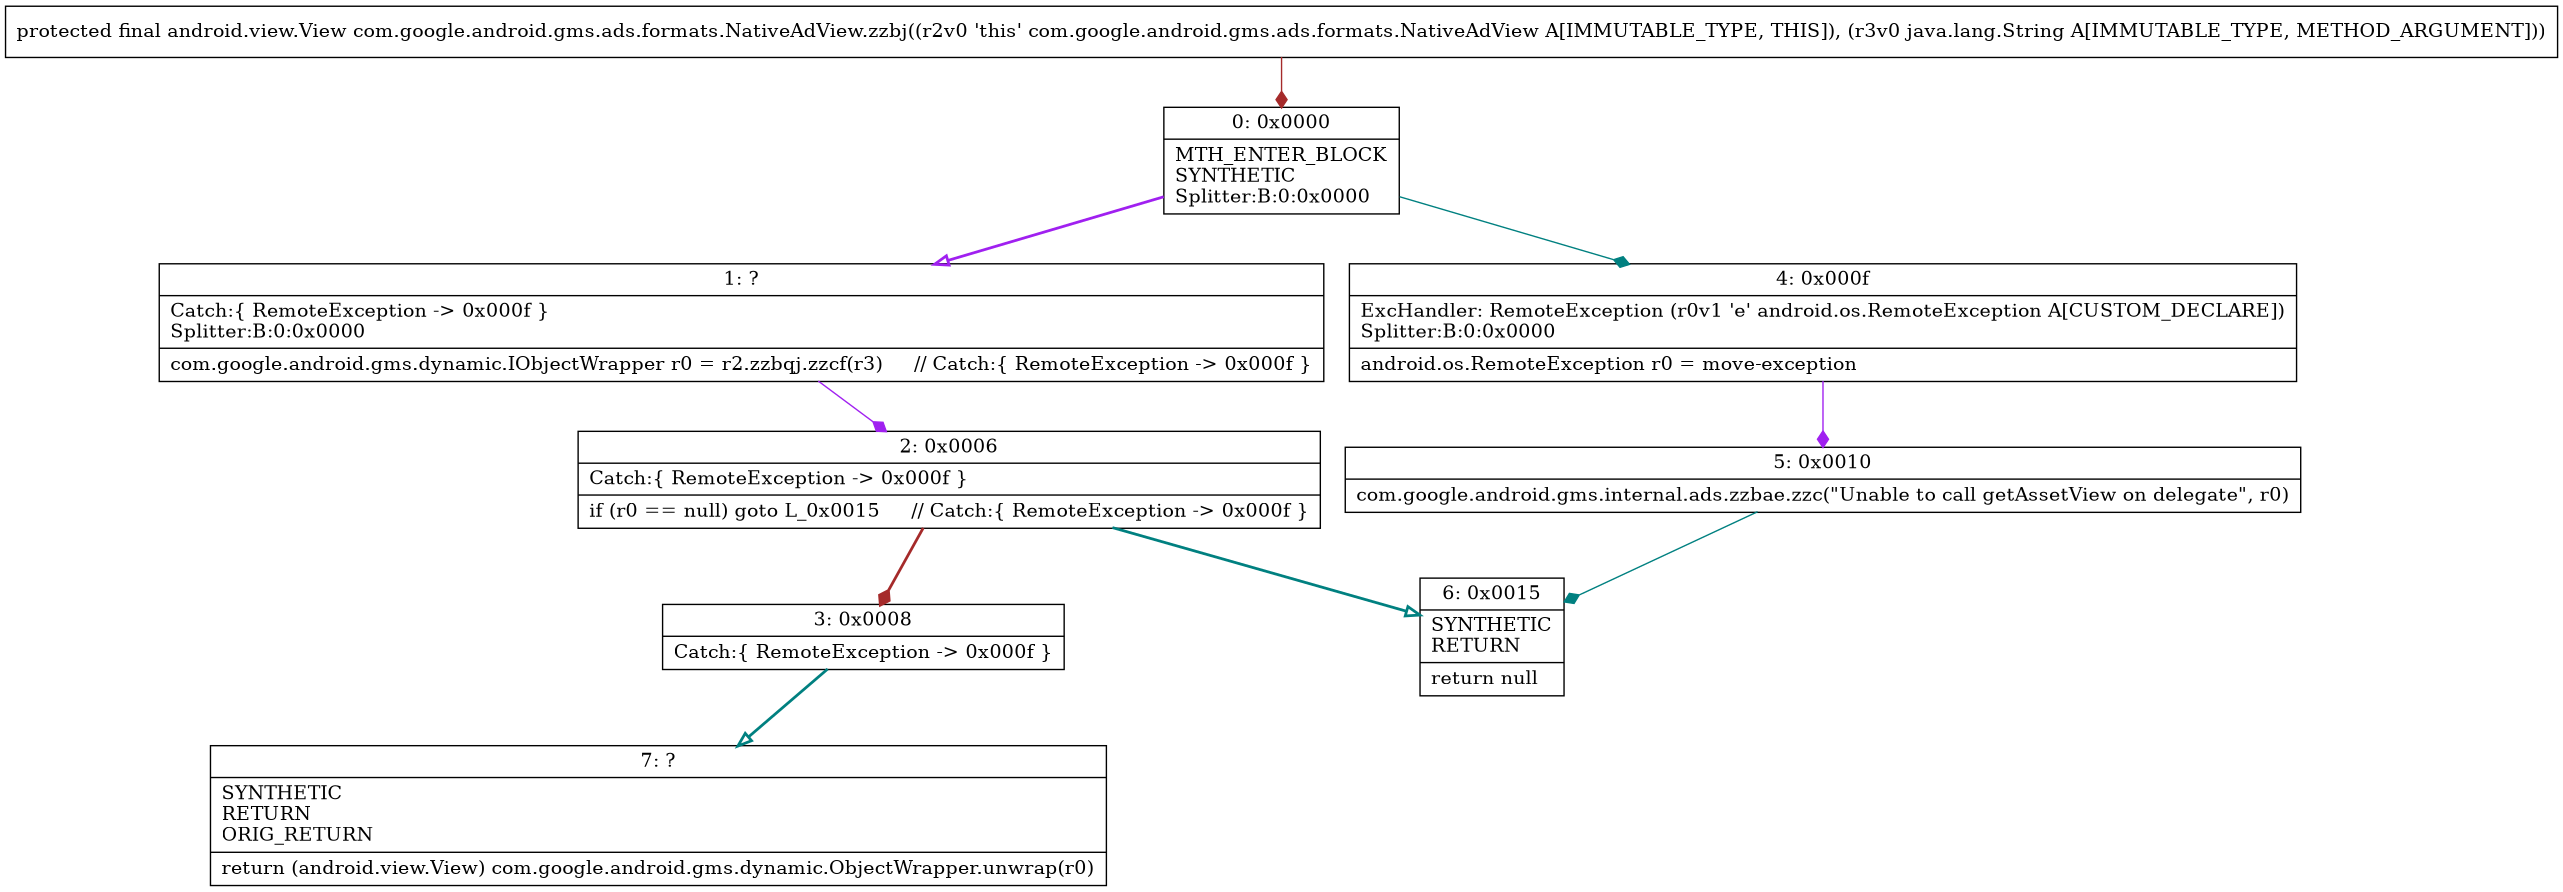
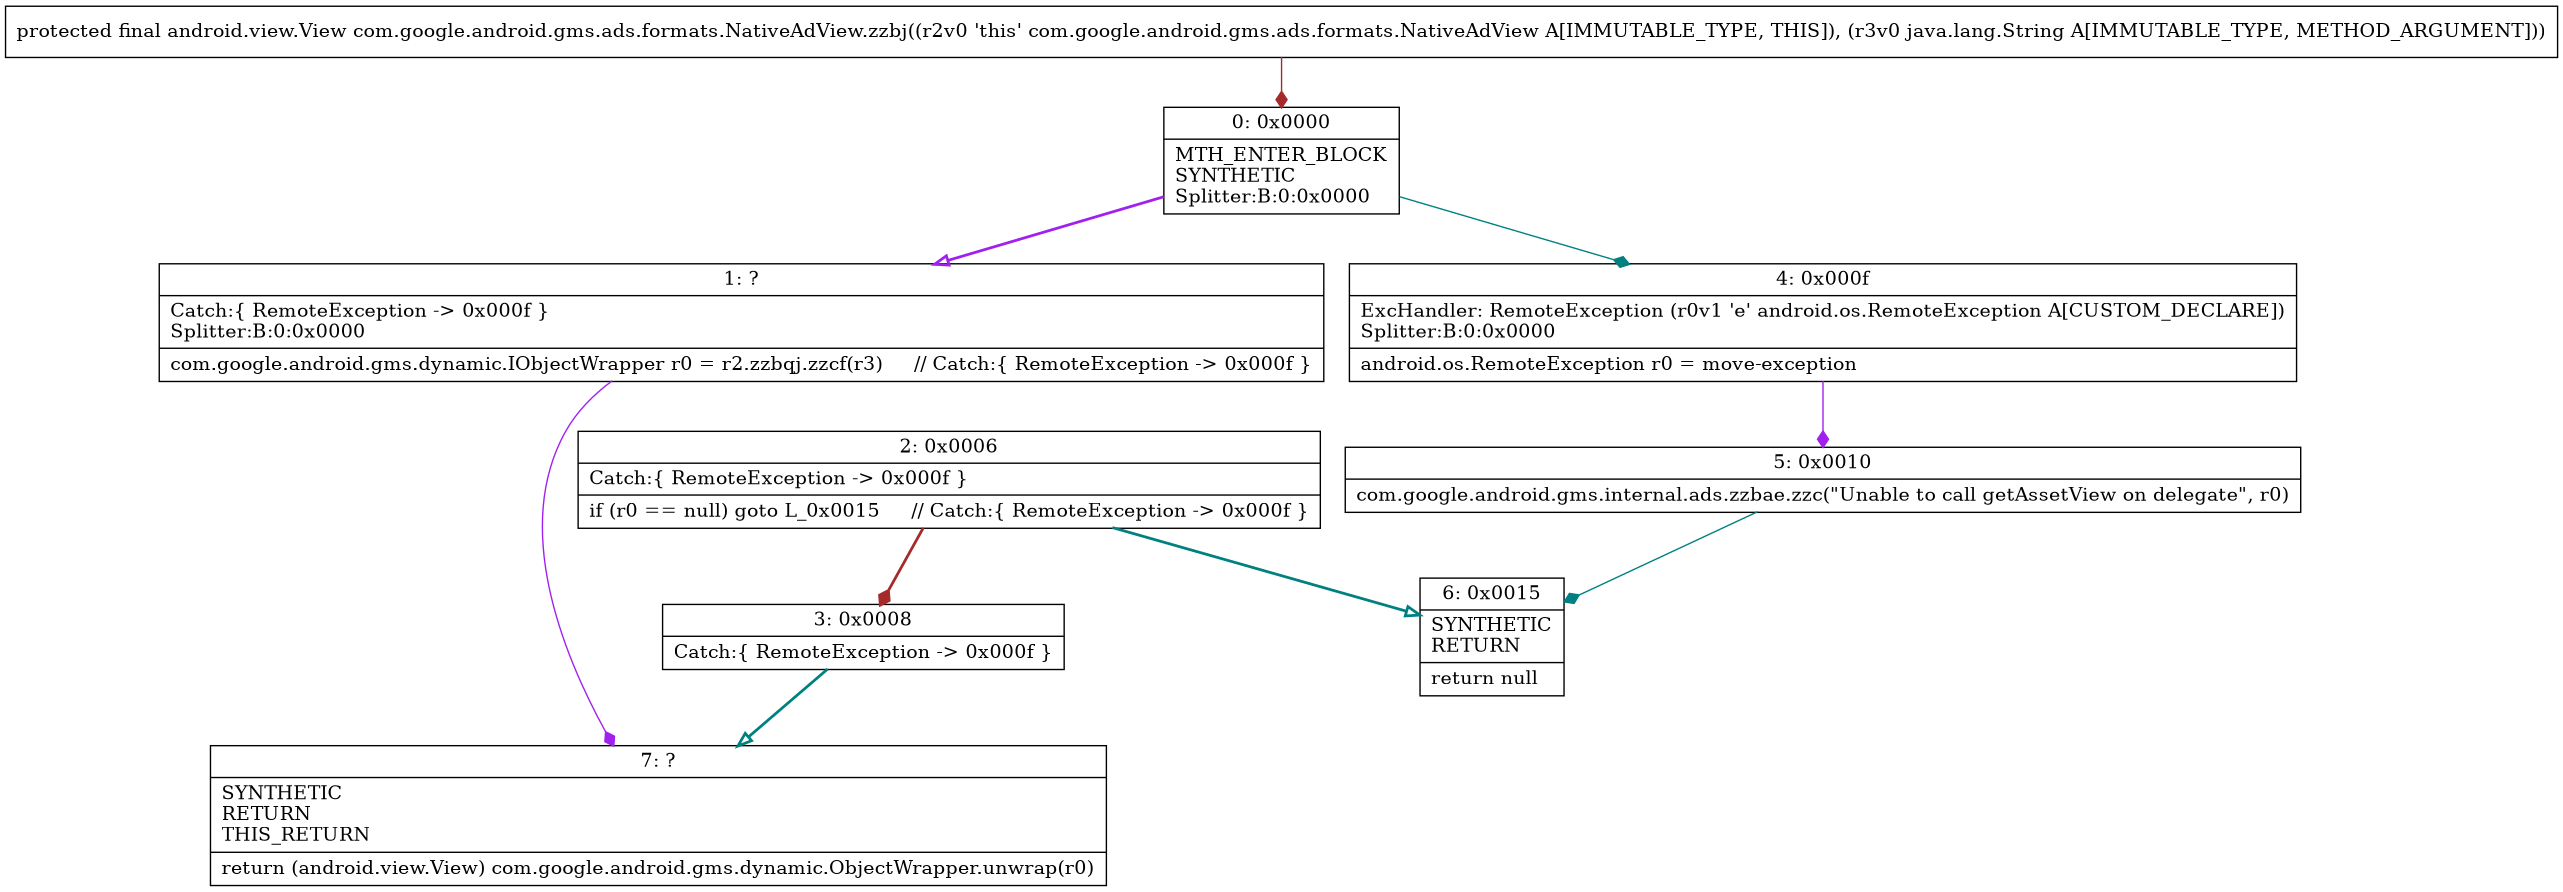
edge "1: ?" -> "2: 0x0006": now "1: ?" -> "7: ?"
node "7: ?": text "ORIG_RETURN" -> "THIS_RETURN"
